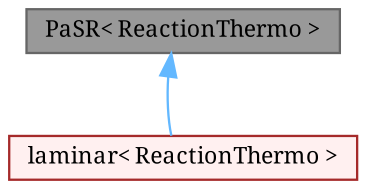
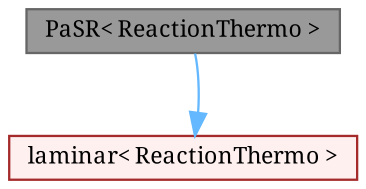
edge "laminar< ReactionThermo >" -> "PaSR< ReactionThermo >": reversed
